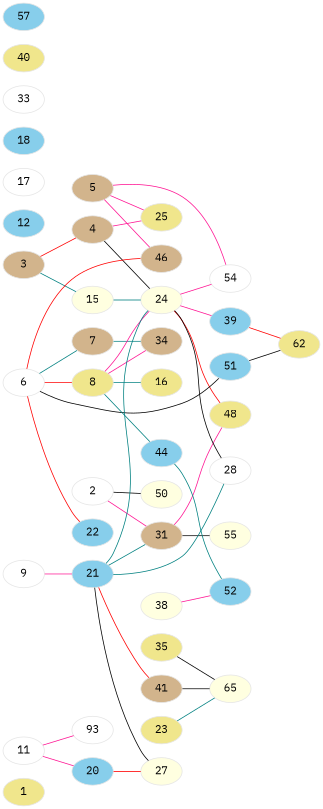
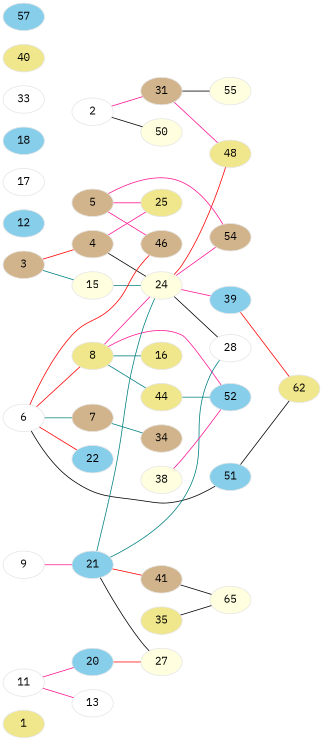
node "54": fillcolor white -> tan
edge "34" -- "8": now "52" -- "8"
node "44": fillcolor skyblue -> khaki
edge "31" -- "21": removed
node "93": label "93" -> "13"
node "23": removed
